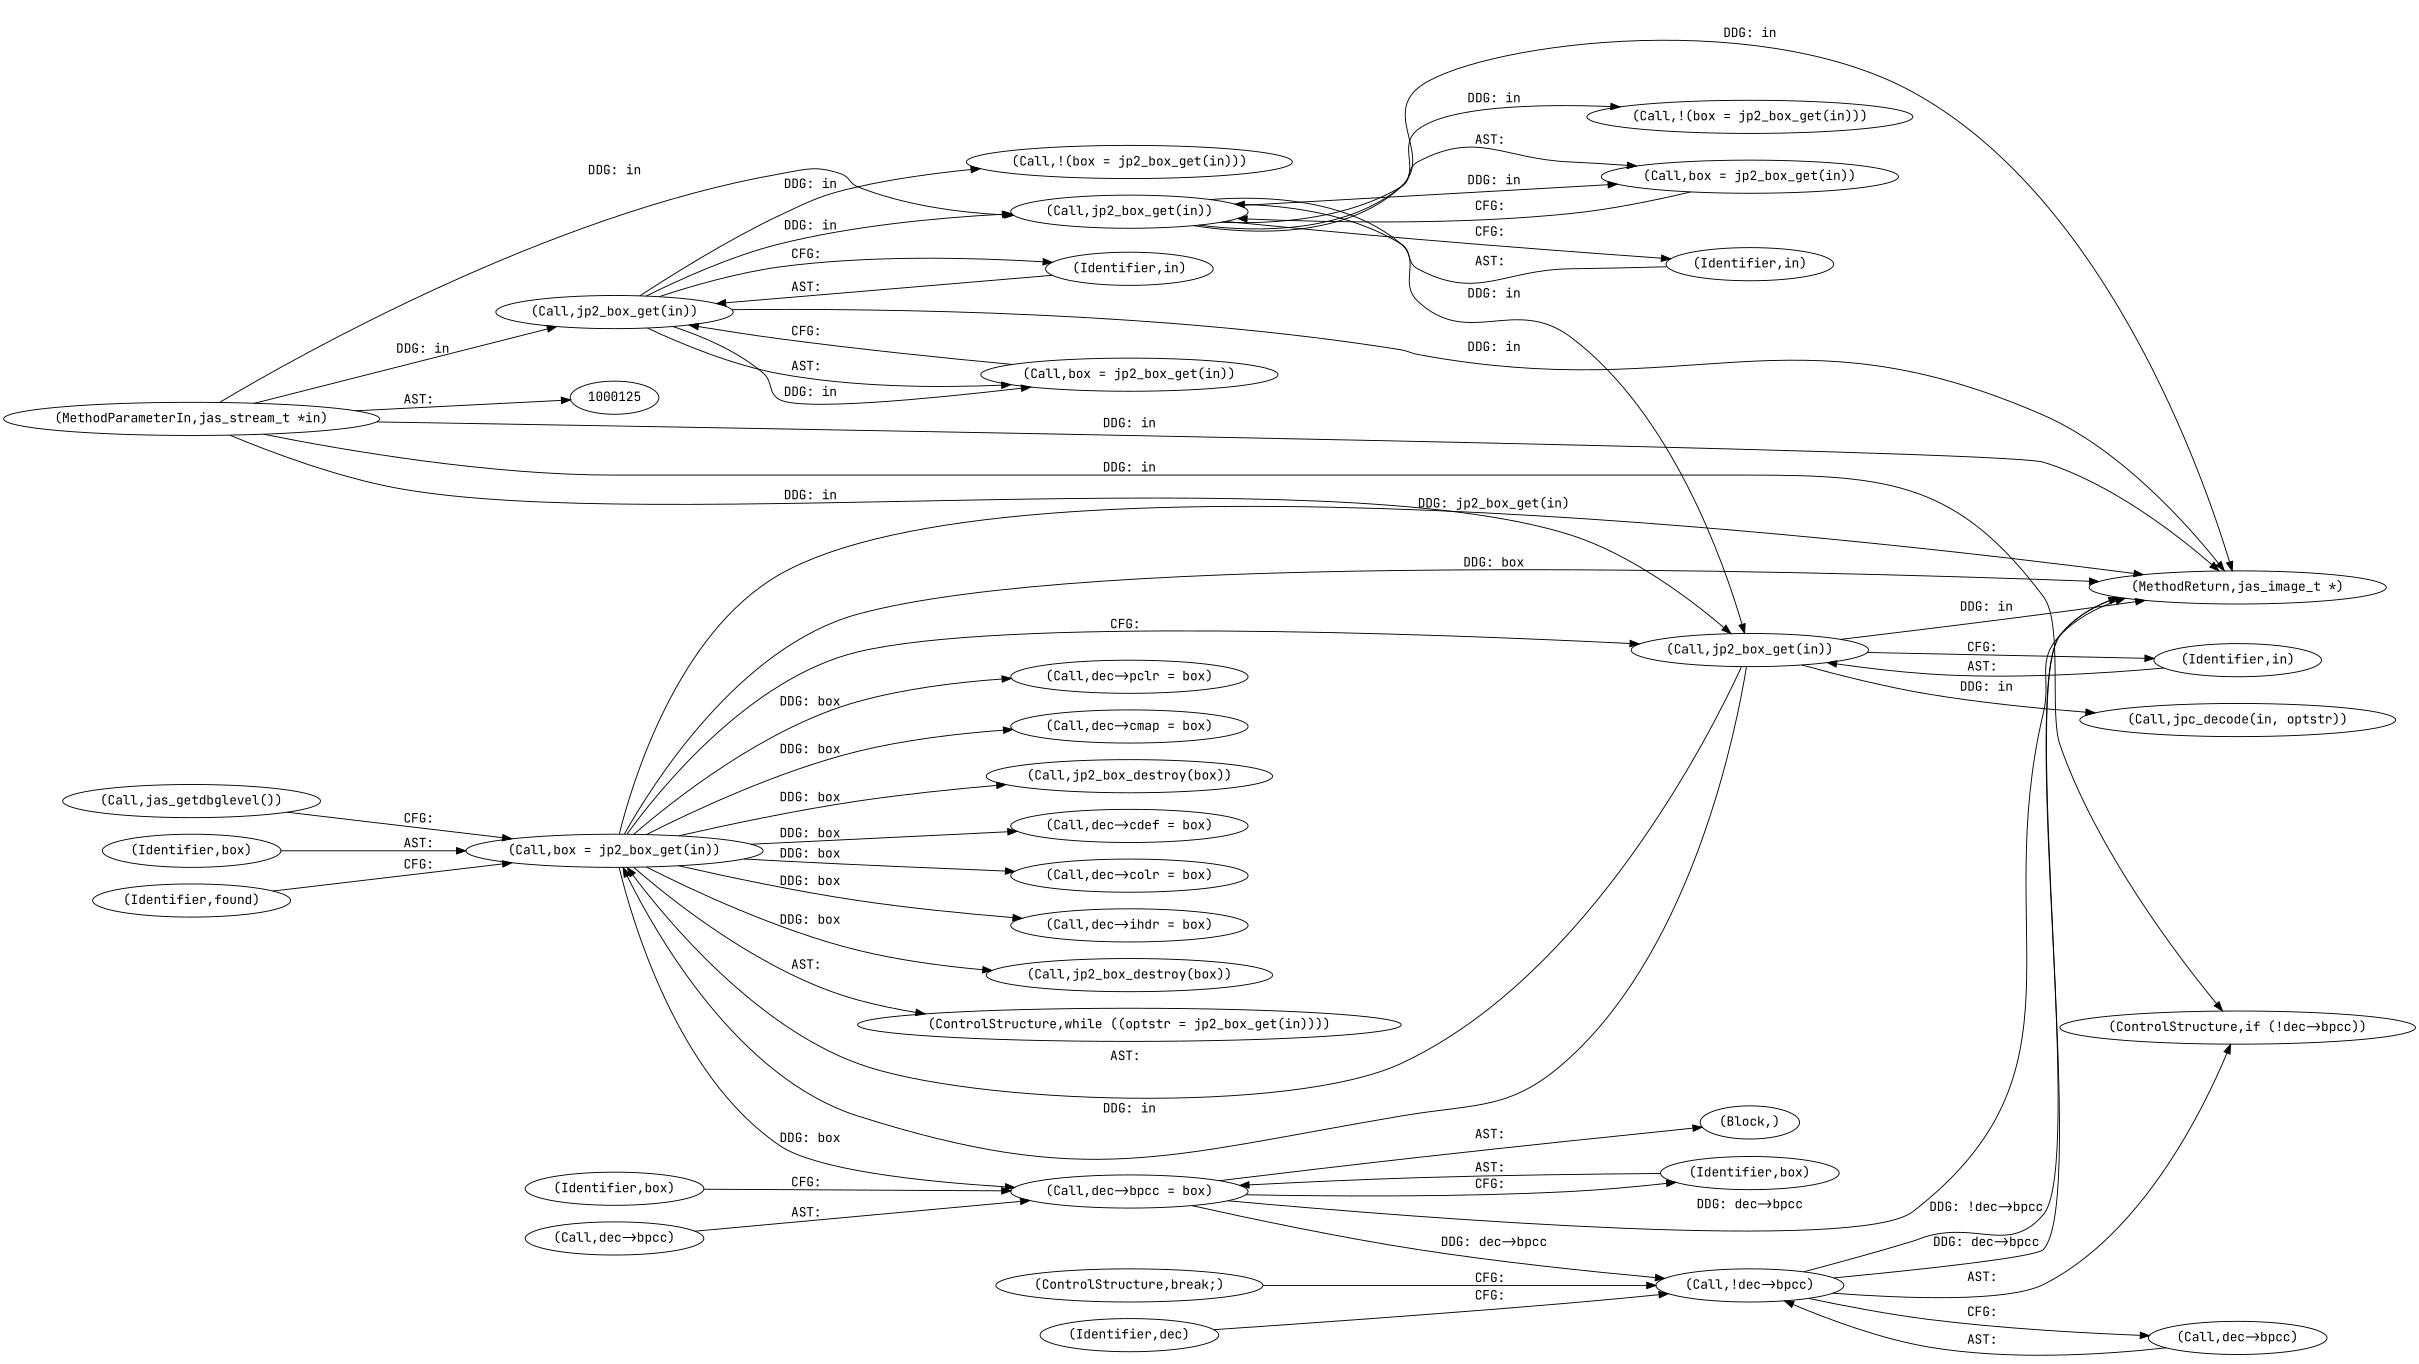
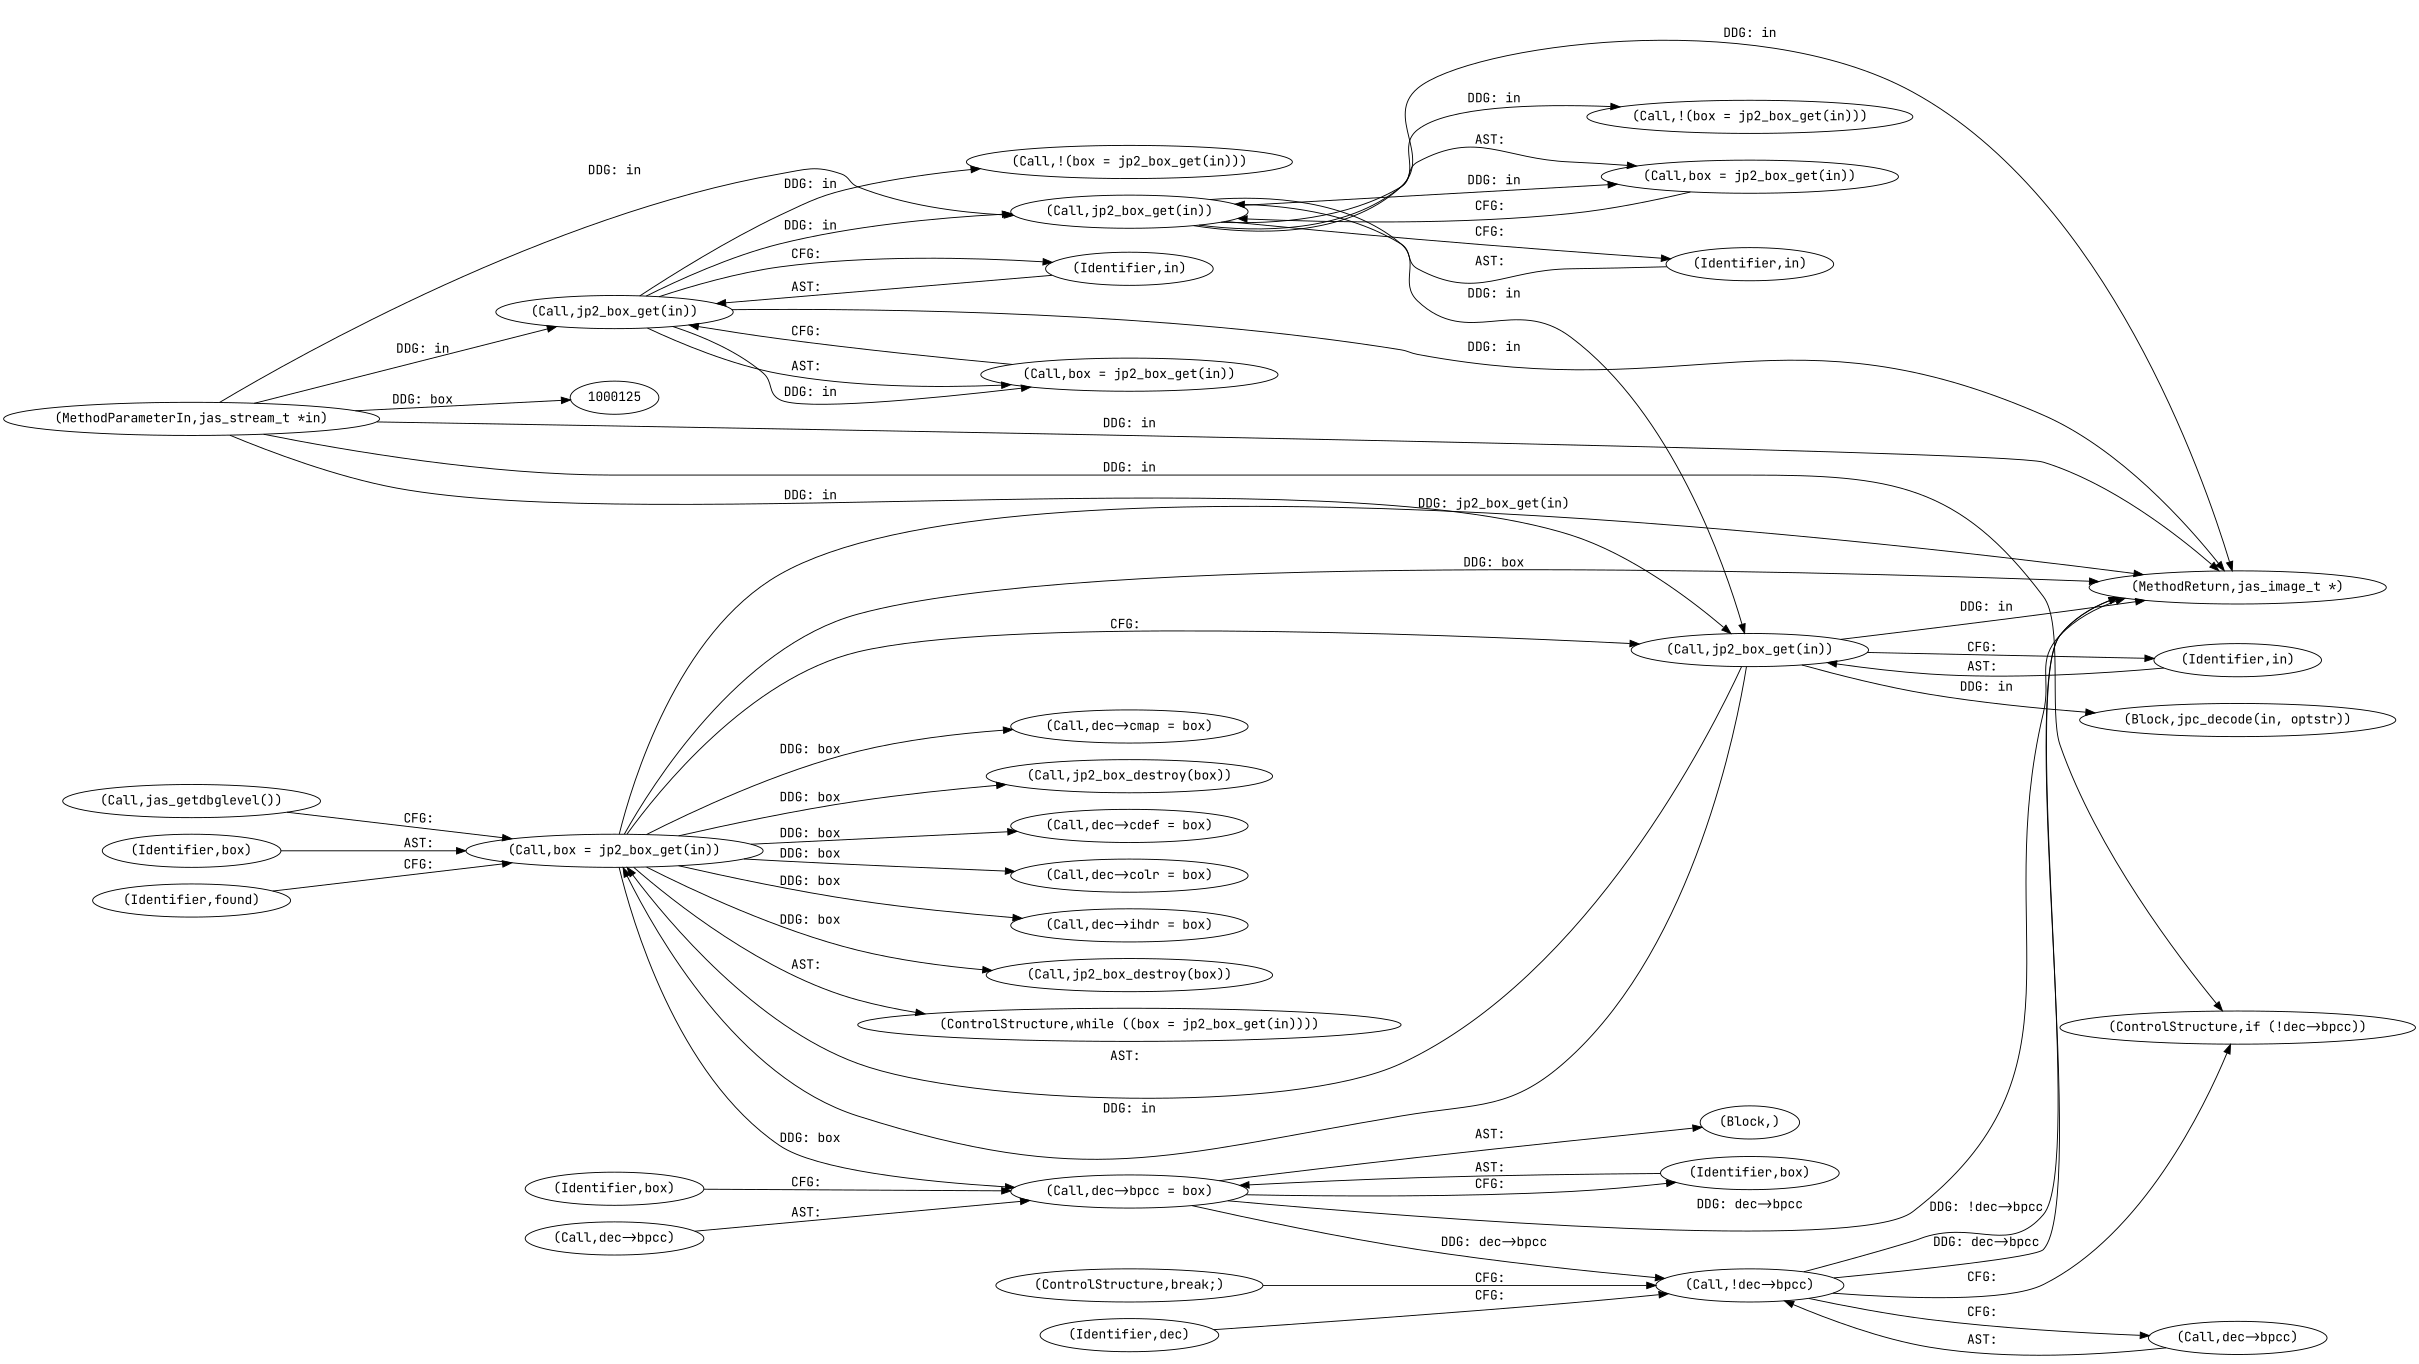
edge "(MethodParameterIn,jas_stream_t *in)" -> "1000125": label "AST: " -> "DDG: box"
node "(Call,dec->pclr = box)": removed
node "(Call,jpc_decode(in, optstr))": label "(Call,jpc_decode(in, optstr))" -> "(Block,jpc_decode(in, optstr))"
node "(ControlStructure,while ((optstr = jp2_box_get(in))))": label "(ControlStructure,while ((optstr = jp2_box_get(in))))" -> "(ControlStructure,while ((box = jp2_box_get(in))))"
edge "(Call,!dec->bpcc)" -> "(ControlStructure,if (!dec->bpcc))": label "AST: " -> "CFG: "
